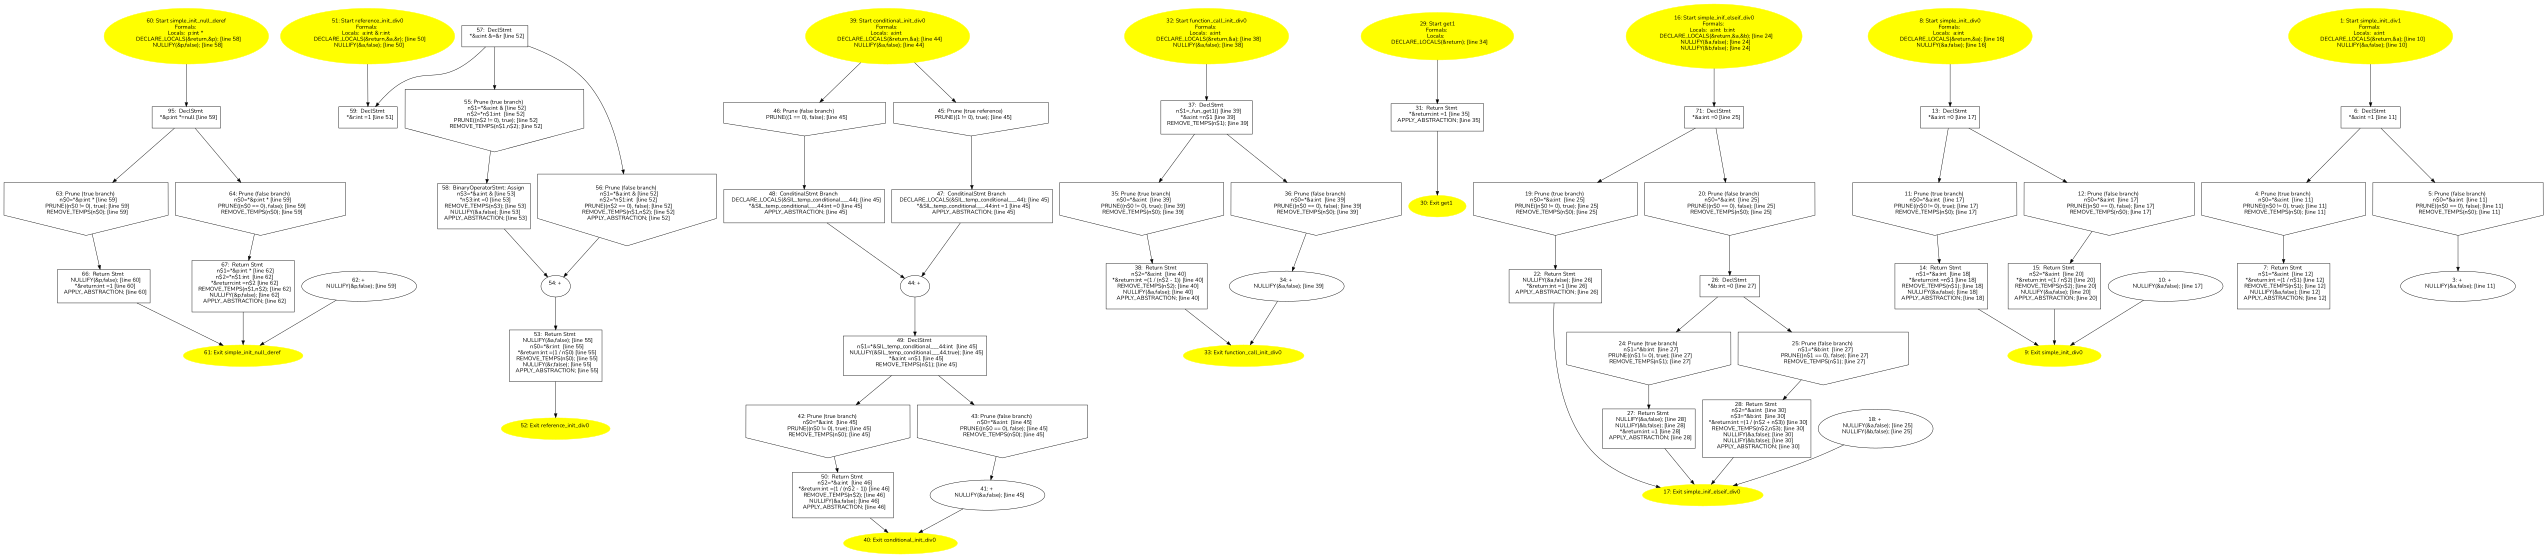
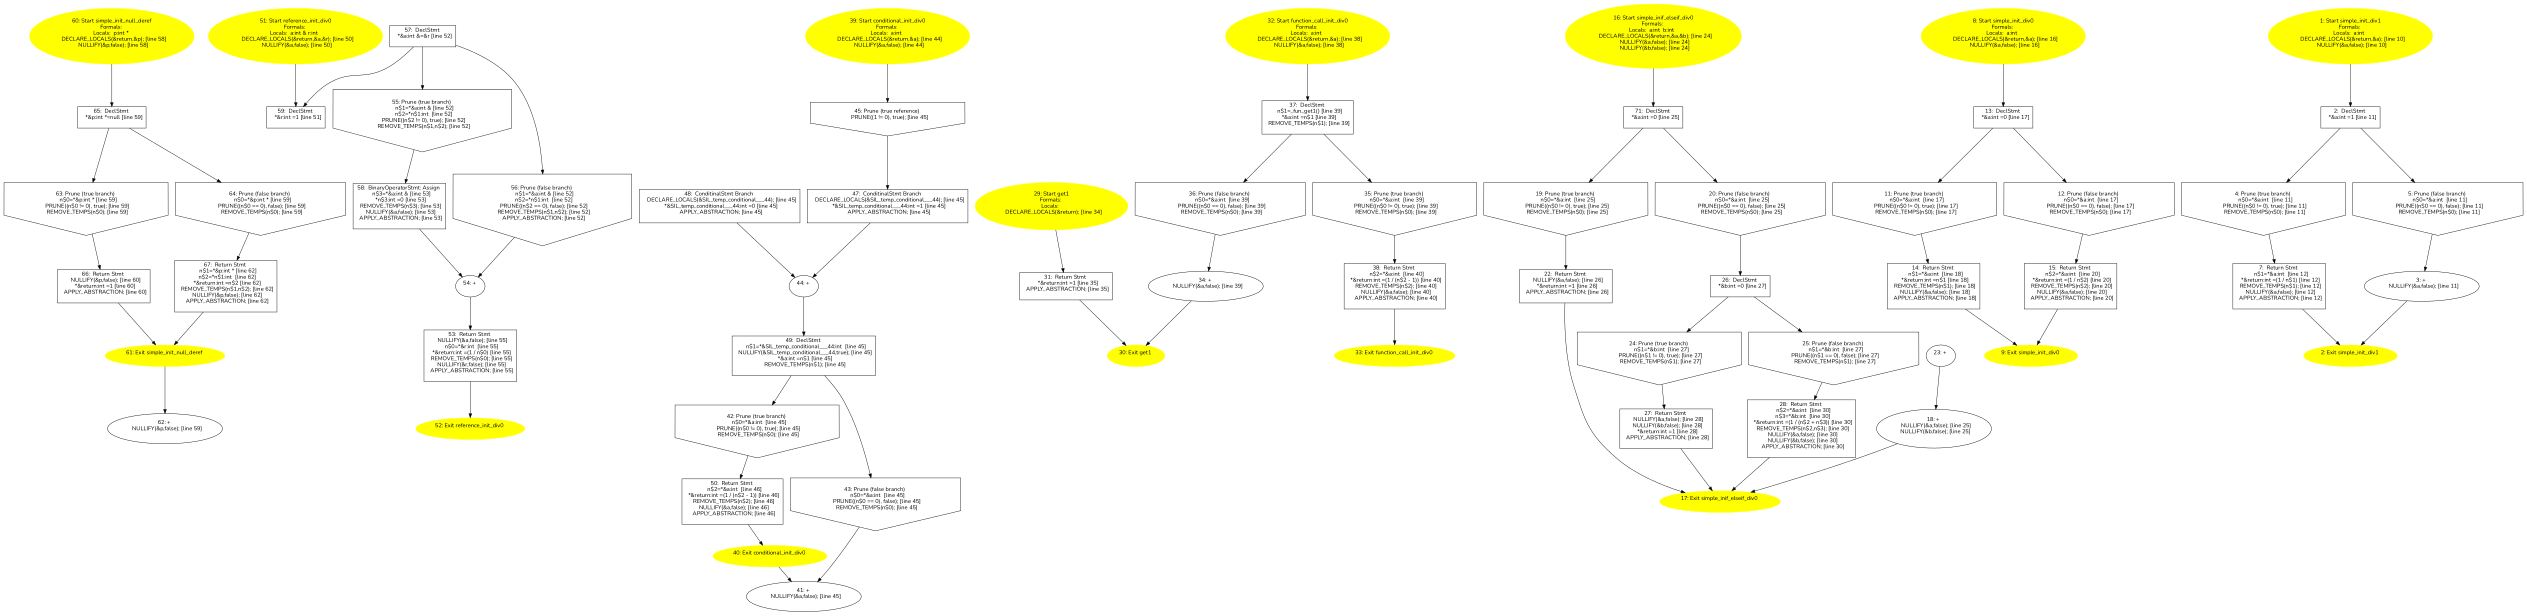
node "95:  DeclStmt *&p:int *=null [line 59]": label "95:  DeclStmt *&p:int *=null [line 59]" -> "65:  DeclStmt *&p:int *=null [line 59]"
node "46: Prune (false branch) PRUNE((1 == 0), false); [line 45]": removed
node "6:  DeclStmt *&a:int =1 [line 11]": label "6:  DeclStmt *&a:int =1 [line 11]" -> "2:  DeclStmt *&a:int =1 [line 11]"
node "10: + NULLIFY(&a,false); [line 17]": removed
edge "34: + NULLIFY(&a,false); [line 39]" -> "33: Exit function_call_init_div0": now "34: + NULLIFY(&a,false); [line 39]" -> "30: Exit get1"
edge "62: + NULLIFY(&p,false); [line 59]" -> "61: Exit simple_init_null_deref": reversed
node "23: +": added
node "2: Exit simple_init_div1": added
edge "41: + NULLIFY(&a,false); [line 45]" -> "40: Exit conditional_init_div0": reversed
